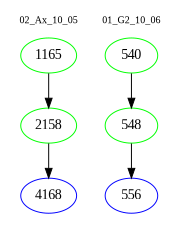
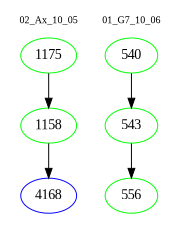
cluster "01_G2_10_06": label "01_G2_10_06" -> "01_G7_10_06"
node "1165": label "1165" -> "1175"
node "2158": label "2158" -> "1158"
node "548": label "548" -> "543"
node "556": color blue -> green
